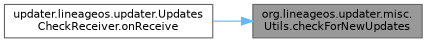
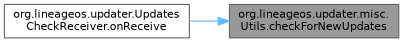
node "updater.lineageos.updater.Updates CheckReceiver.onReceive": label "updater.lineageos.updater.Updates CheckReceiver.onReceive" -> "org.lineageos.updater.Updates CheckReceiver.onReceive"
